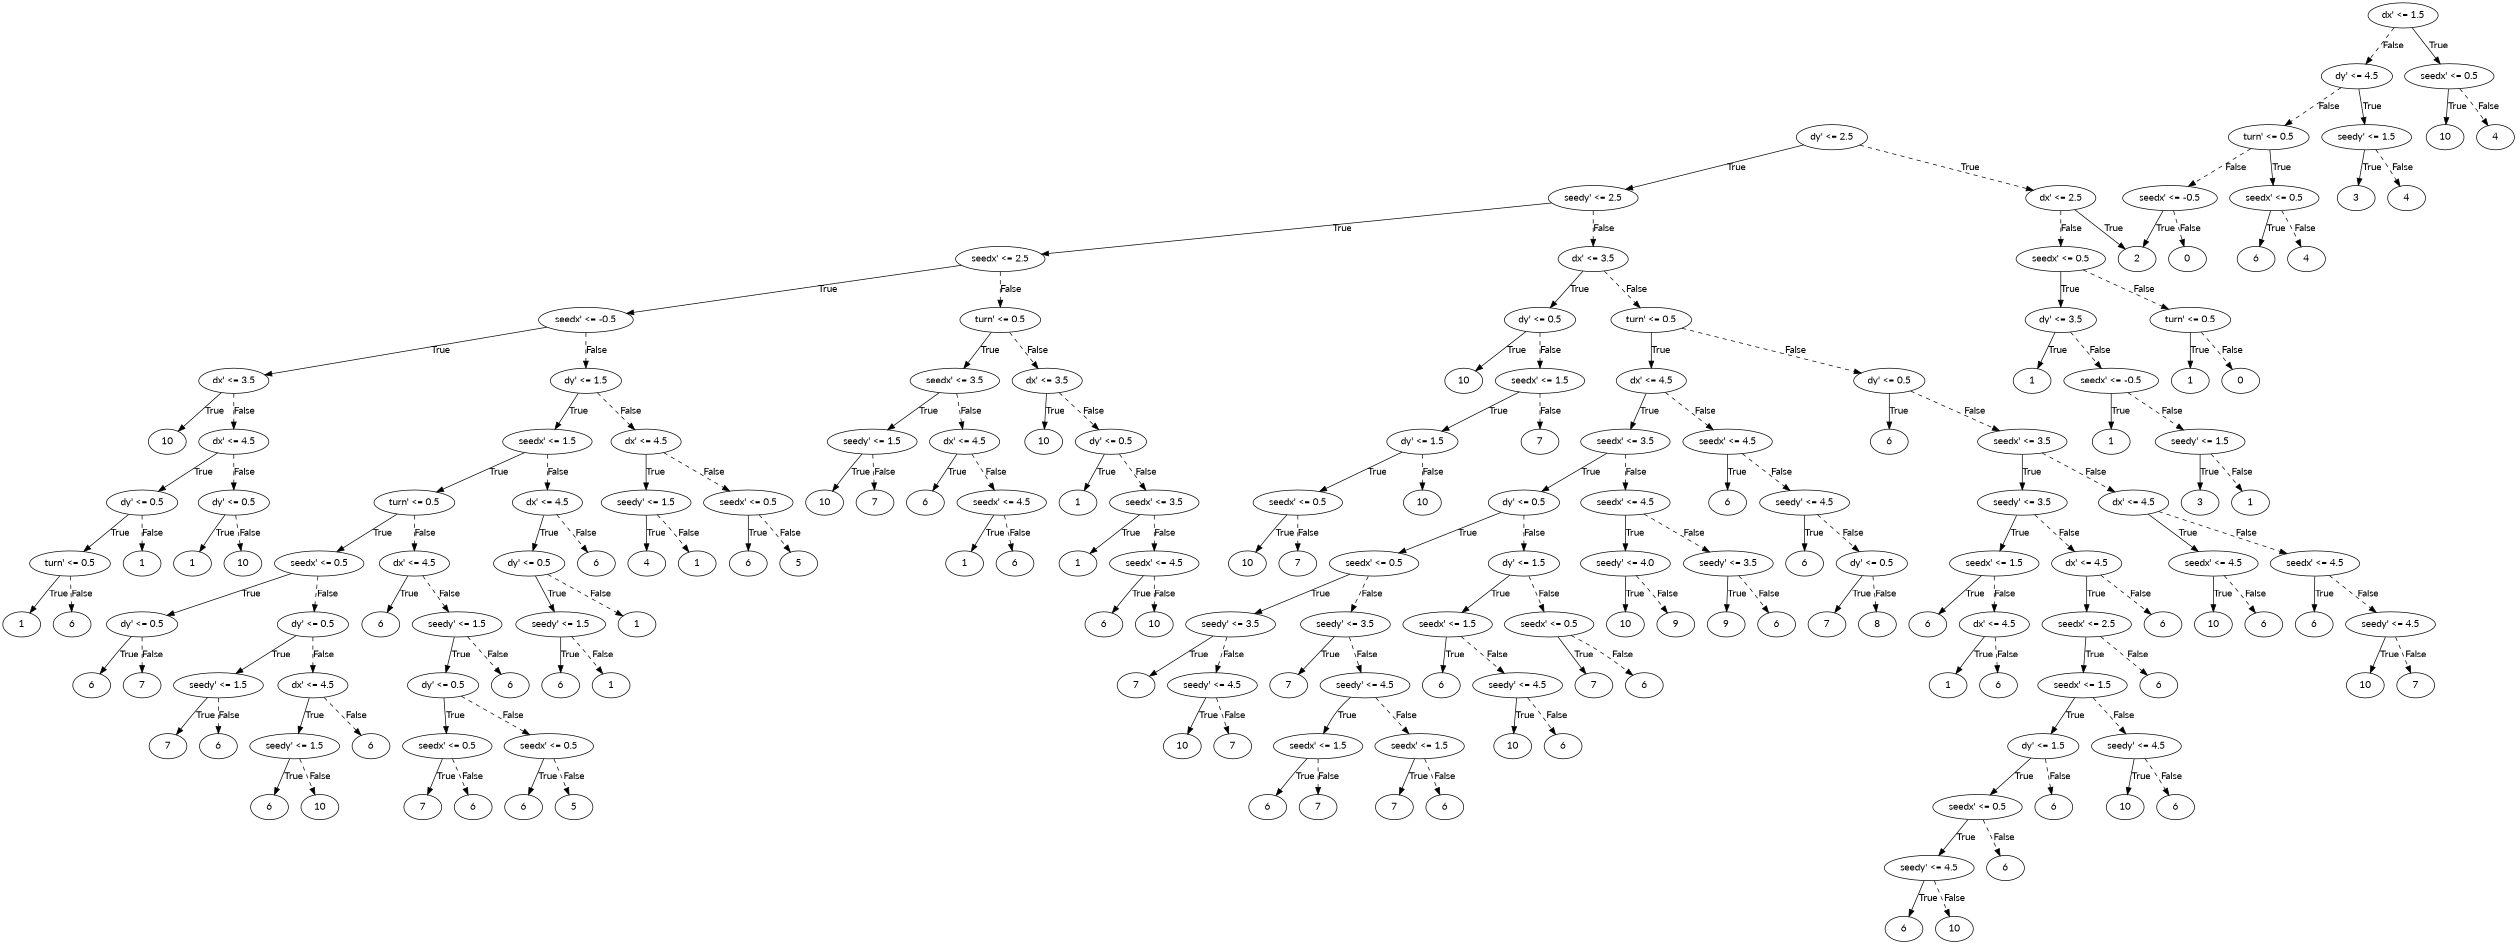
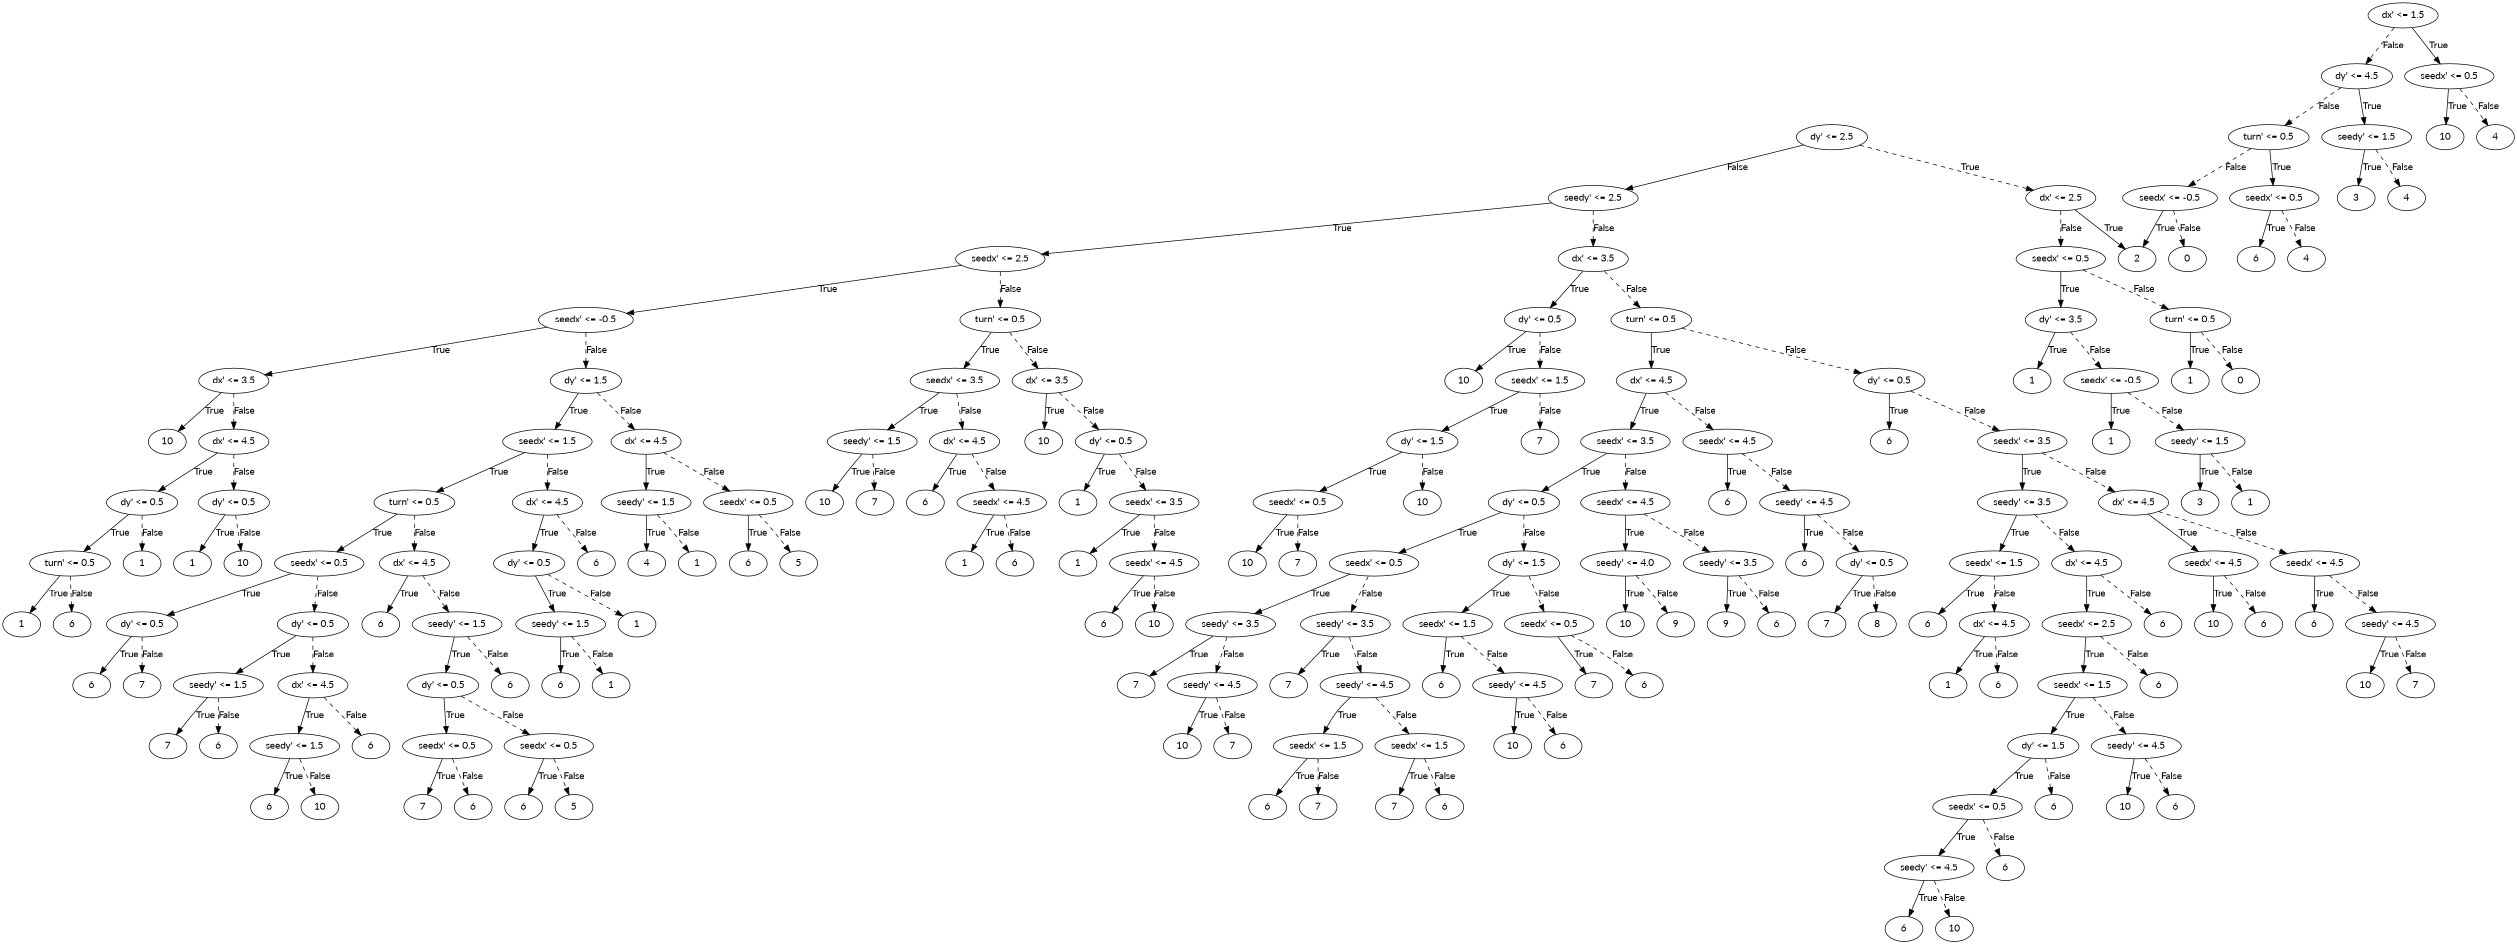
edge "dy' <= 2.5" -> "seedy' <= 2.5": label "True" -> "False"
